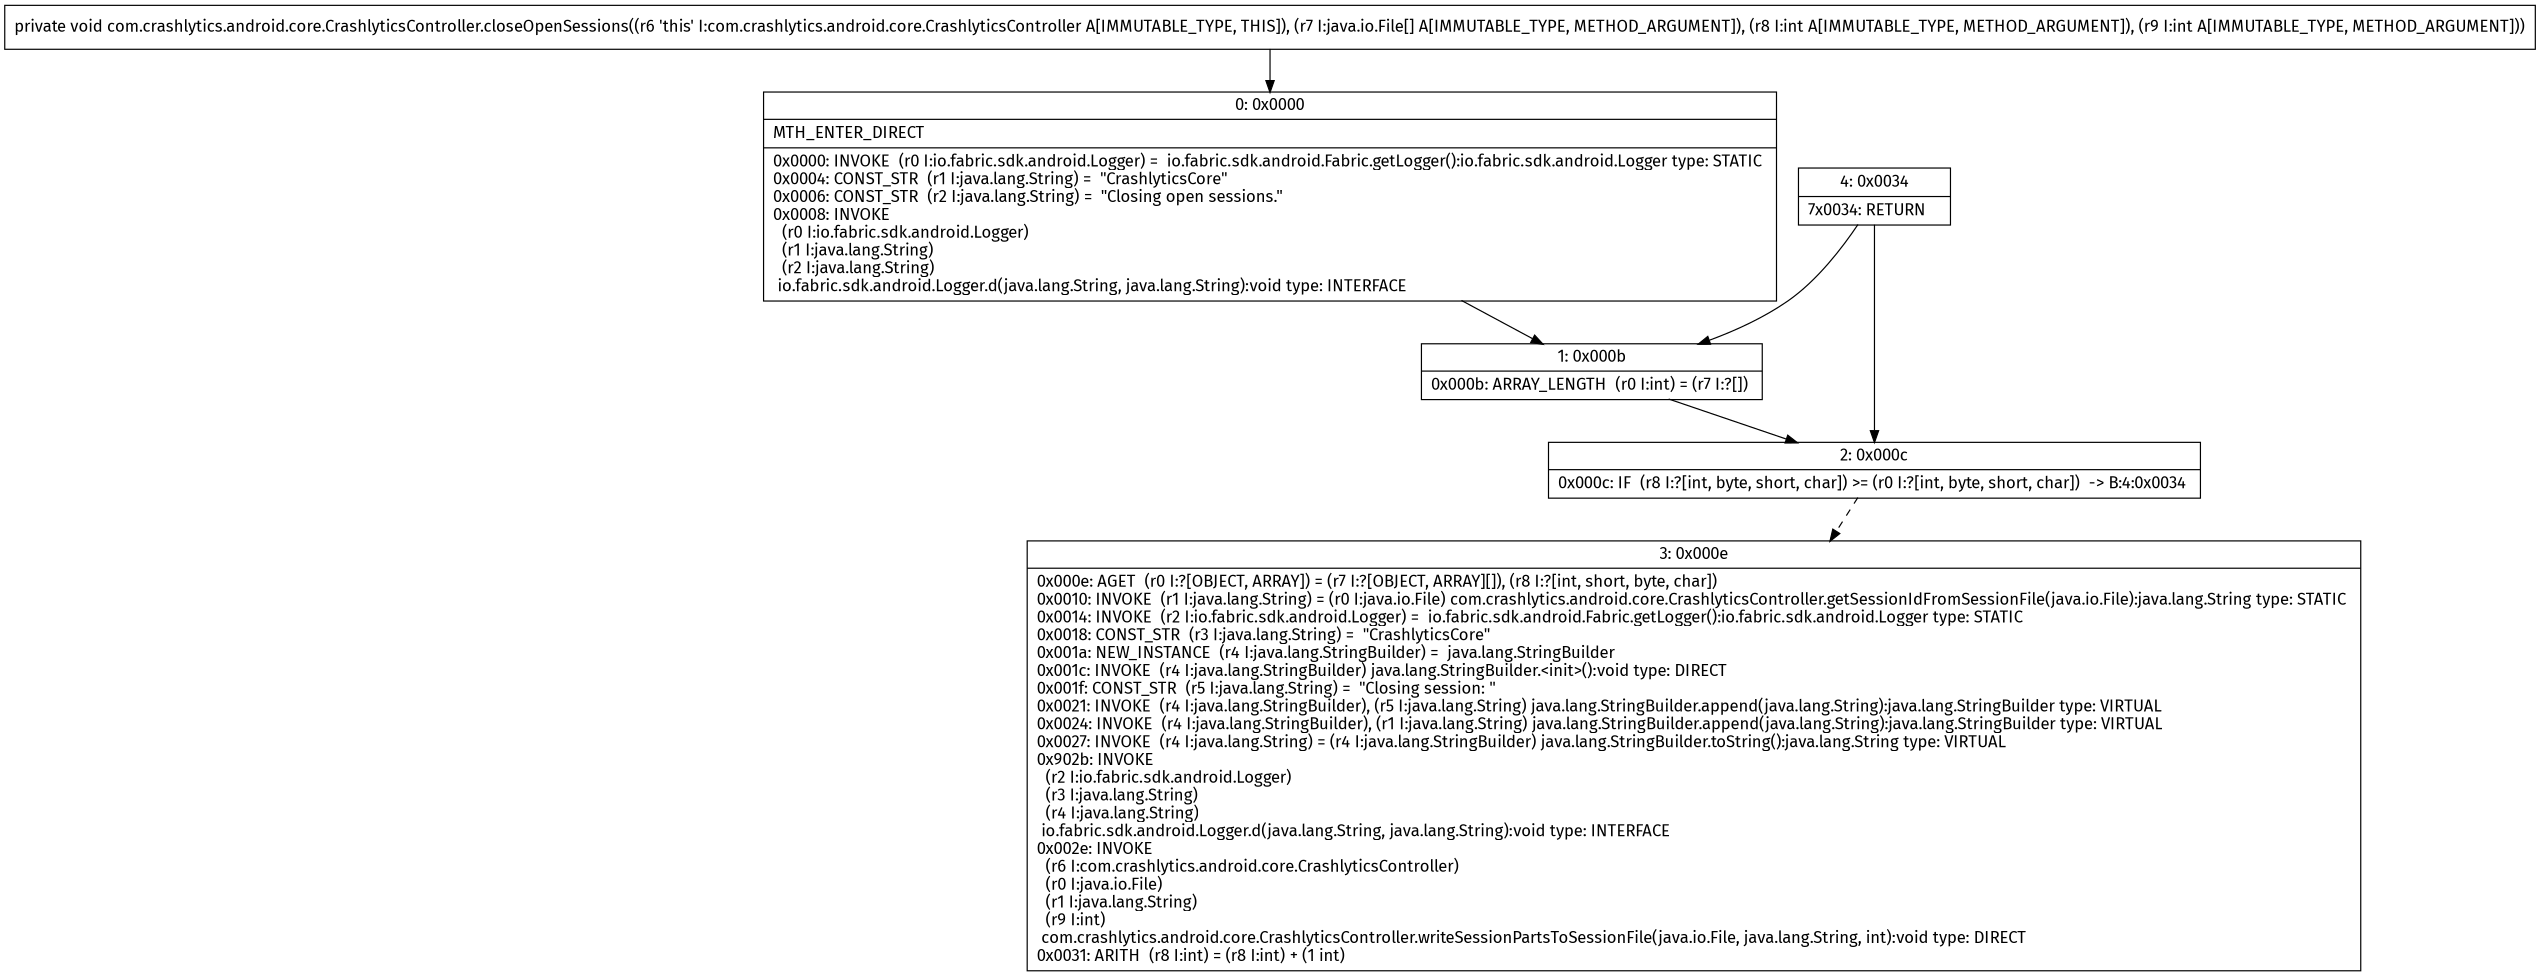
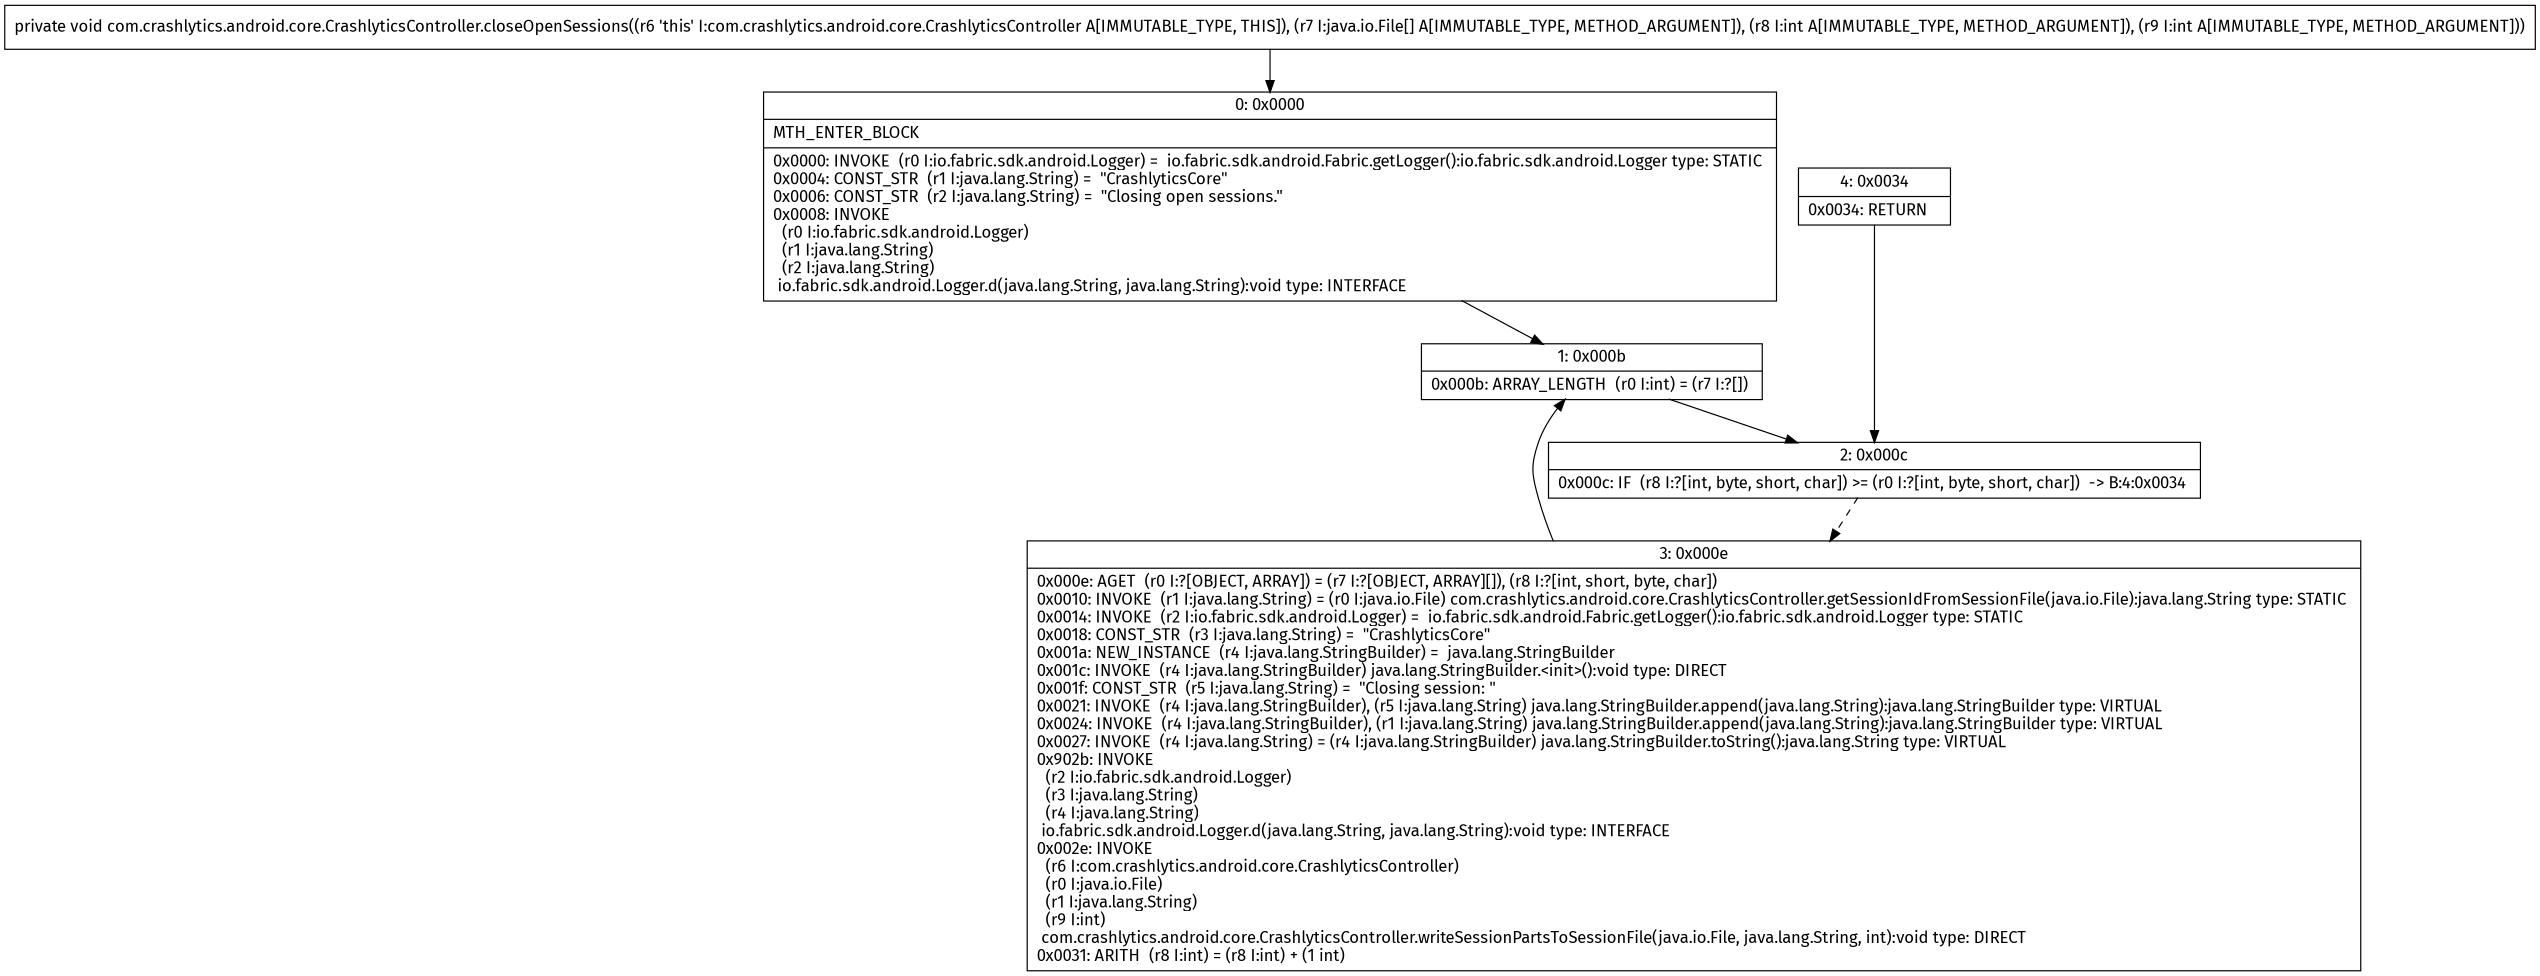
node "0: 0x0000": text "MTH_ENTER_DIRECT" -> "MTH_ENTER_BLOCK"
node "4: 0x0034": text "7x0034: RETURN" -> "0x0034: RETURN"
edge "4: 0x0034" -> "1: 0x000b": now "3: 0x000e" -> "1: 0x000b"
